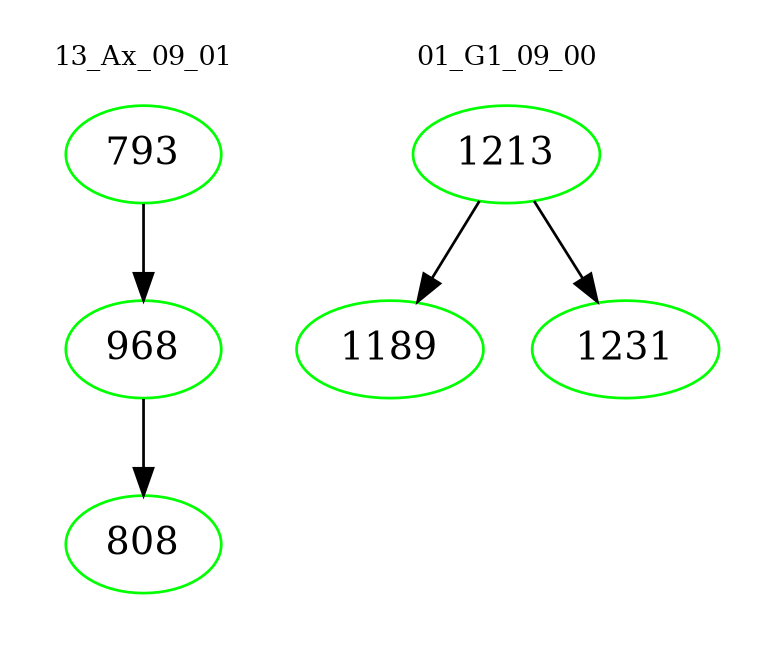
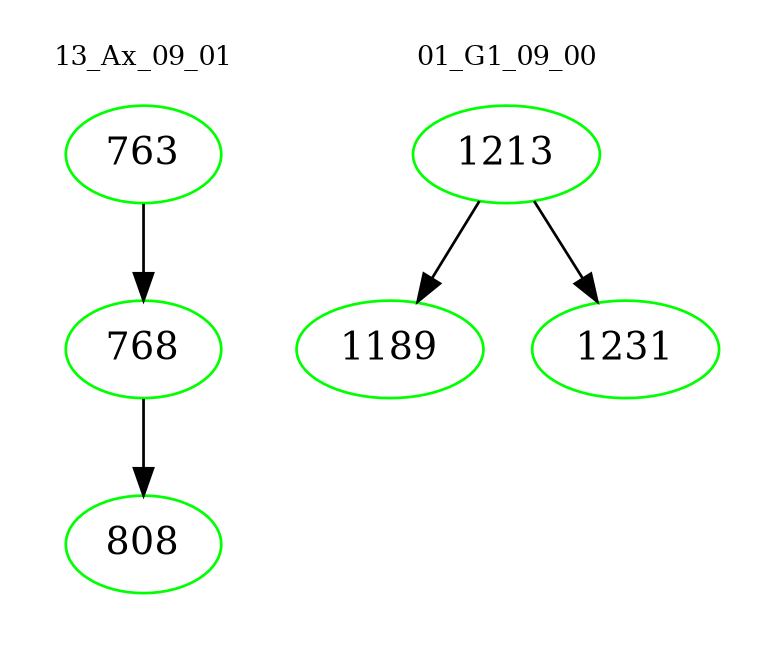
node "793": label "793" -> "763"
node "968": label "968" -> "768"
